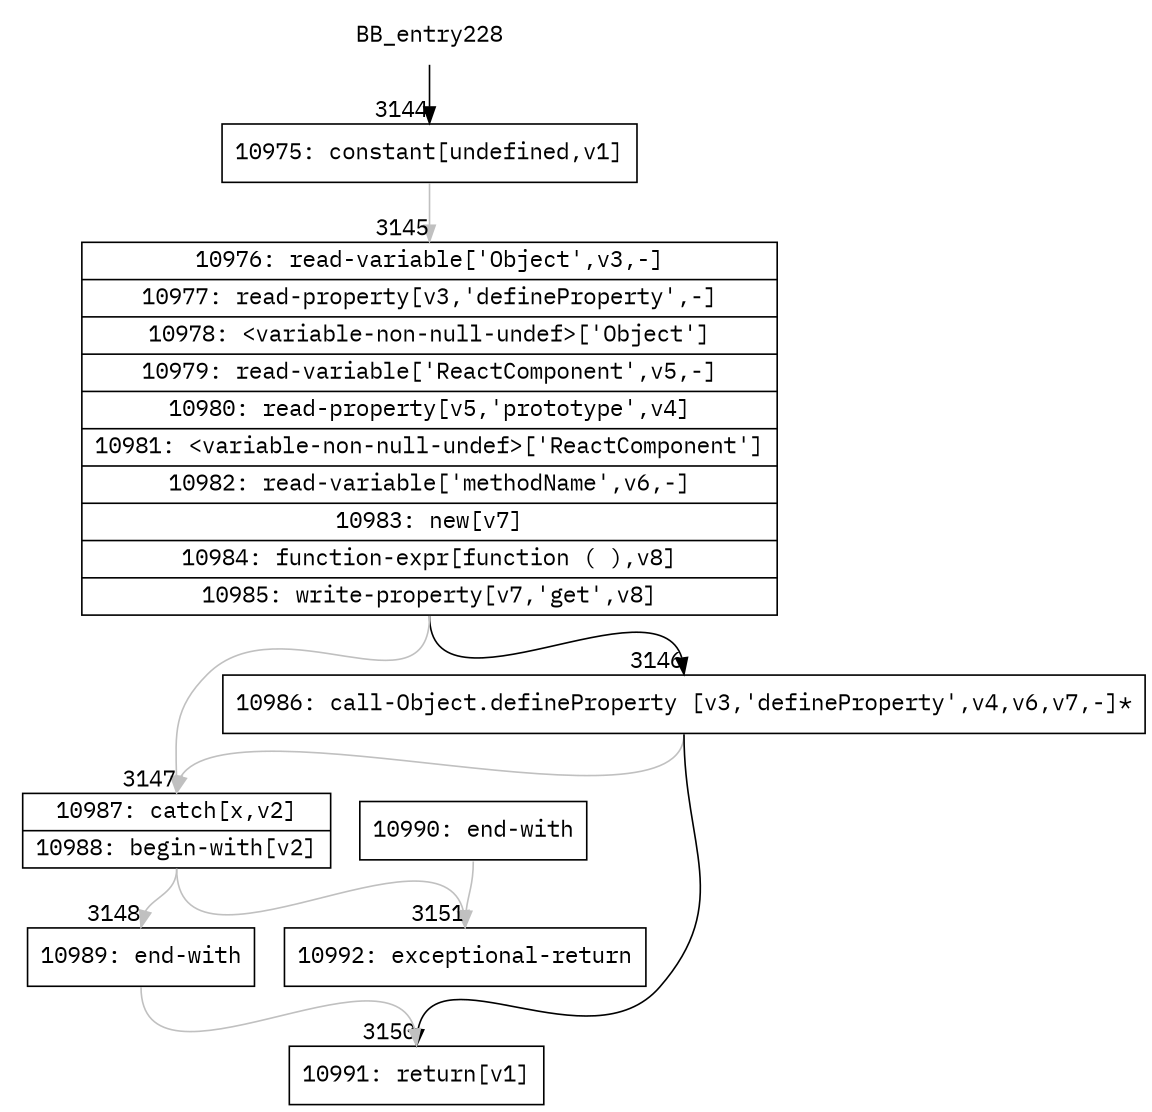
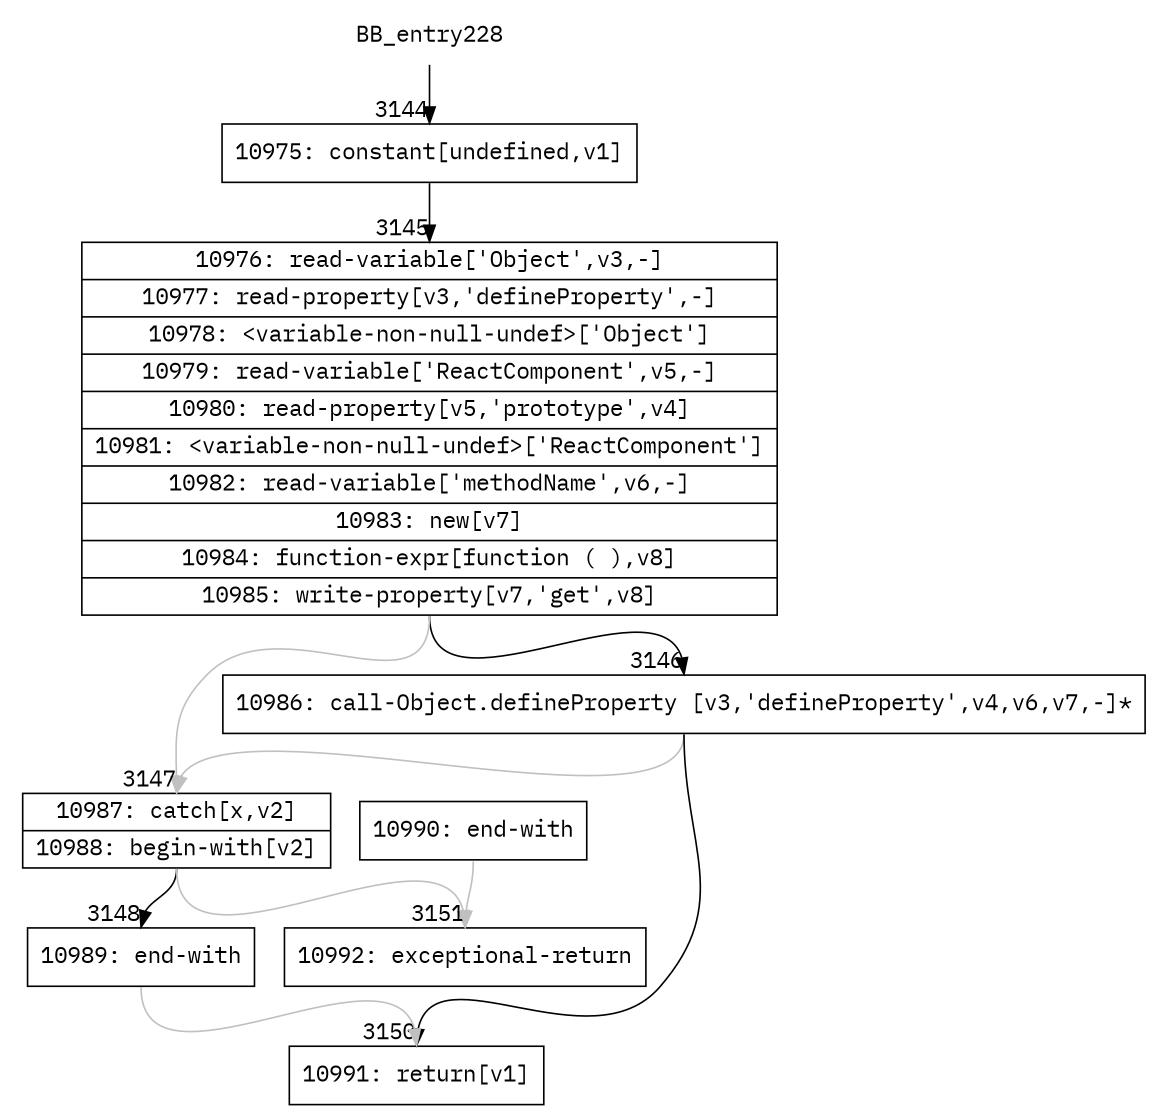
edge "10975: constant[undefined,v1]" -> "10976: read-variable['Object',v3,-]": color gray -> black
edge "10987: catch[x,v2]" -> "10989: end-with": color gray -> black
